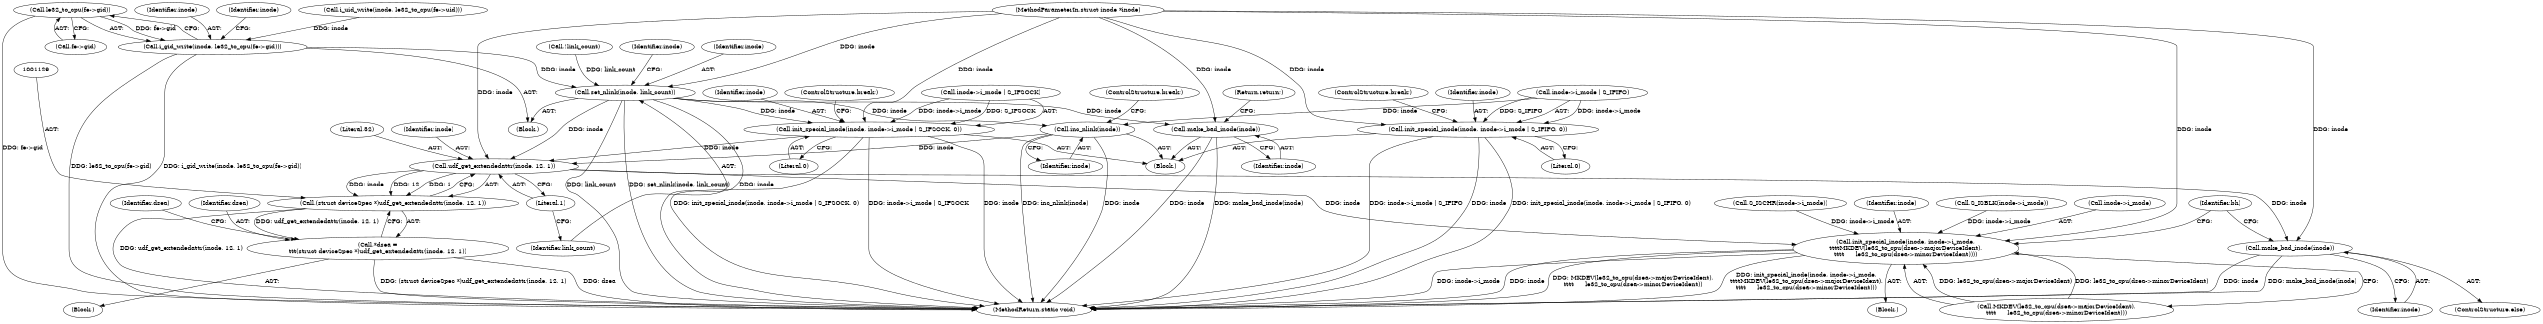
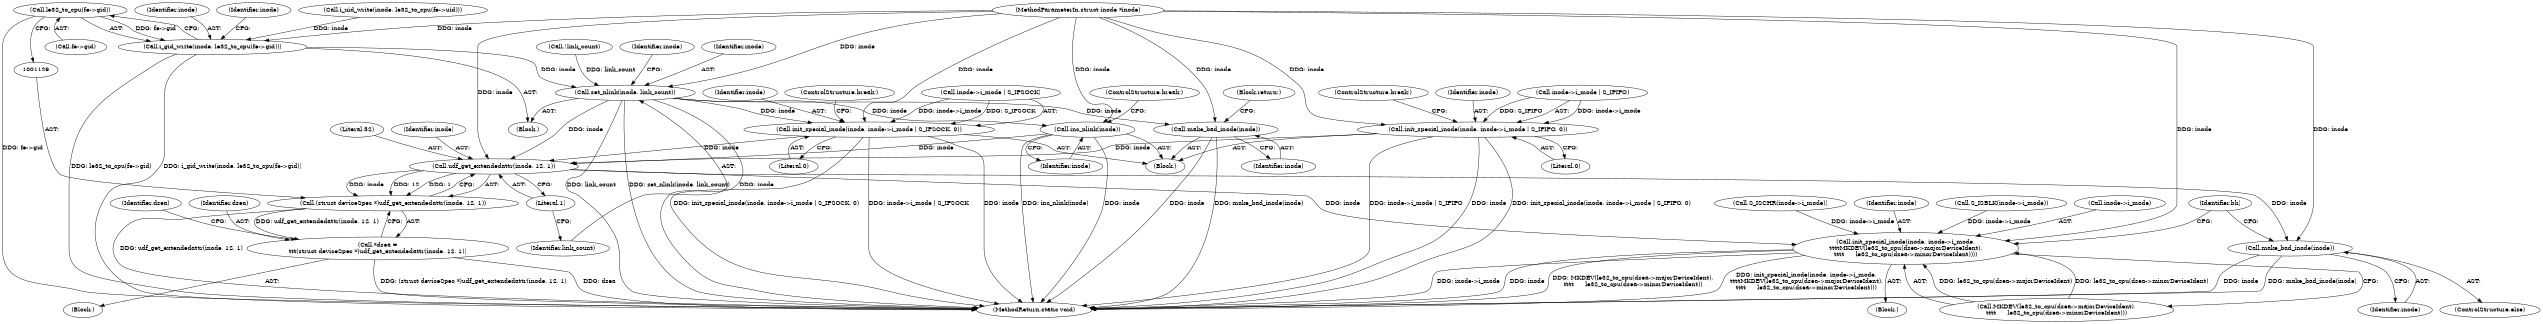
edge "(MethodParameterIn,struct inode *inode)" -> "(Call,i_gid_write(inode, le32_to_cpu(fe->gid)))": added, label "DDG: inode"
edge "(Call,le32_to_cpu(fe->gid))" -> "(Call,fe->gid)": now "(Call,le32_to_cpu(fe->gid))" -> "1001129"
node "(Return,return;)": label "(Return,return;)" -> "(Block,return;)"
edge "(Call,inode->i_mode | S_IFIFO)" -> "(Call,inc_nlink(inode))": now "(MethodParameterIn,struct inode *inode)" -> "(Call,inc_nlink(inode))"
edge "(Call,init_special_inode(inode, inode->i_mode | S_IFIFO, 0))" -> "(Call,udf_get_extendedattr(inode, 12, 1))": added, label "DDG: inode"
